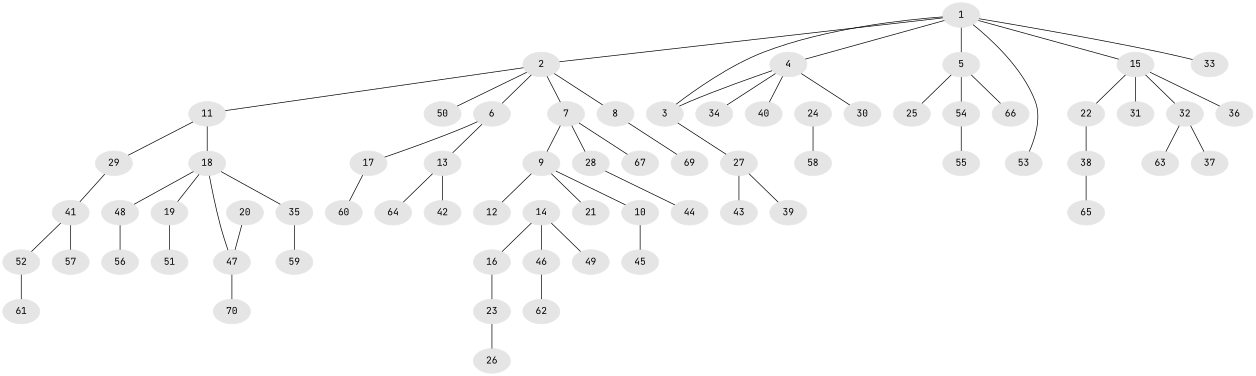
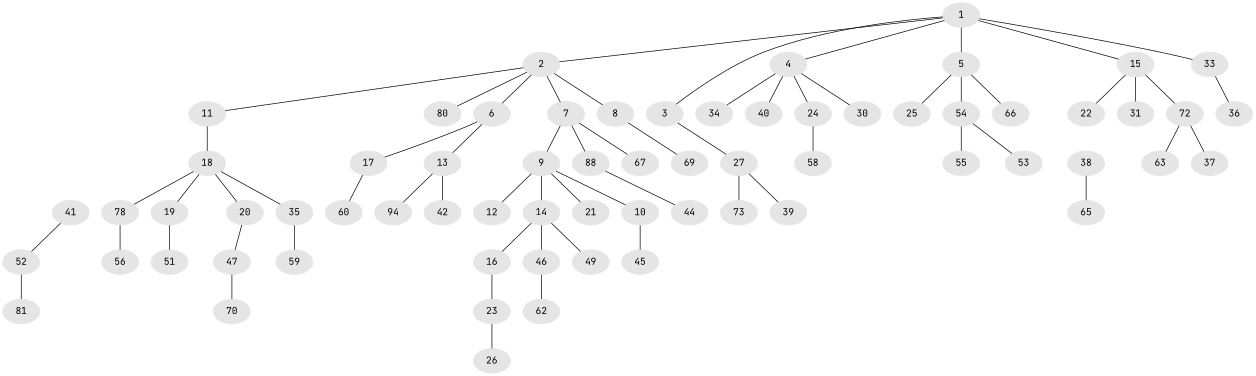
edge "1" -- "53": now "54" -- "53"
edge "4" -- "3": now "4" -- "24"
edge "15" -- "36": now "33" -- "36"
node "50": label "50" -> "80"
node "32": label "32" -> "72"
edge "22" -- "38": removed
node "29": removed
node "28": label "28" -> "88"
edge "9" -- "14": added
node "48": label "48" -> "78"
edge "18" -- "47": now "18" -- "20"
node "64": label "64" -> "94"
node "43": label "43" -> "73"
node "57": removed
node "61": label "61" -> "81"
